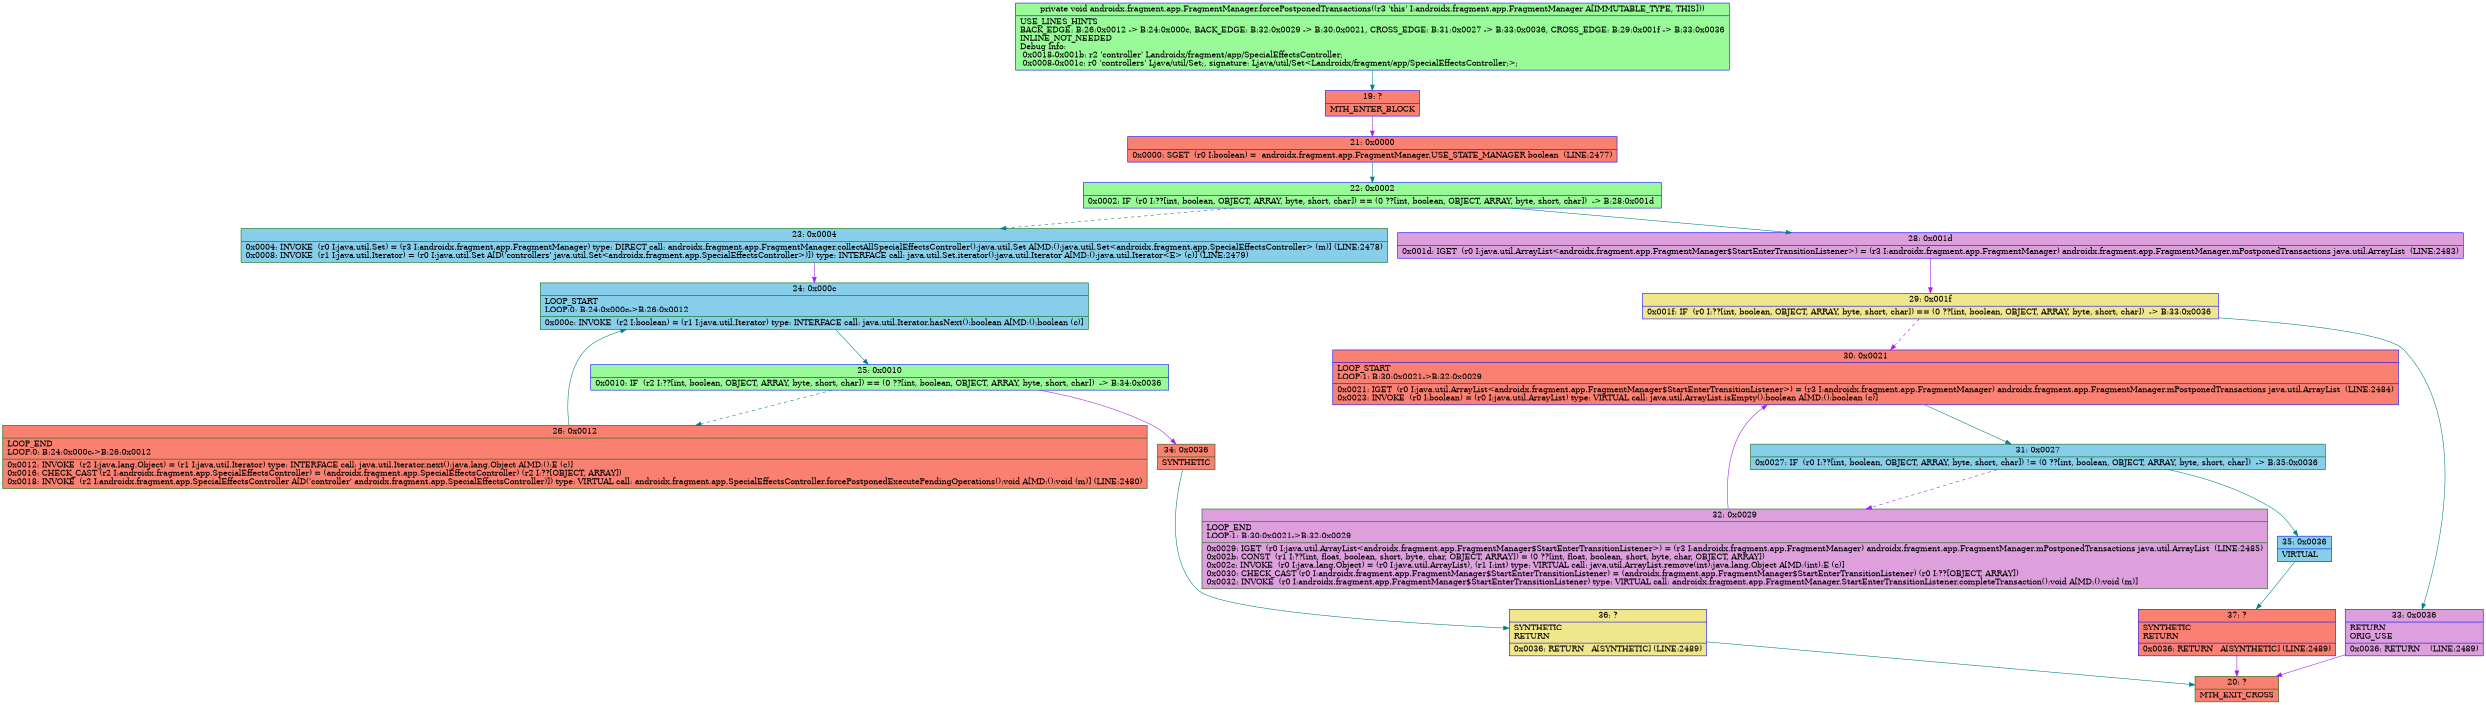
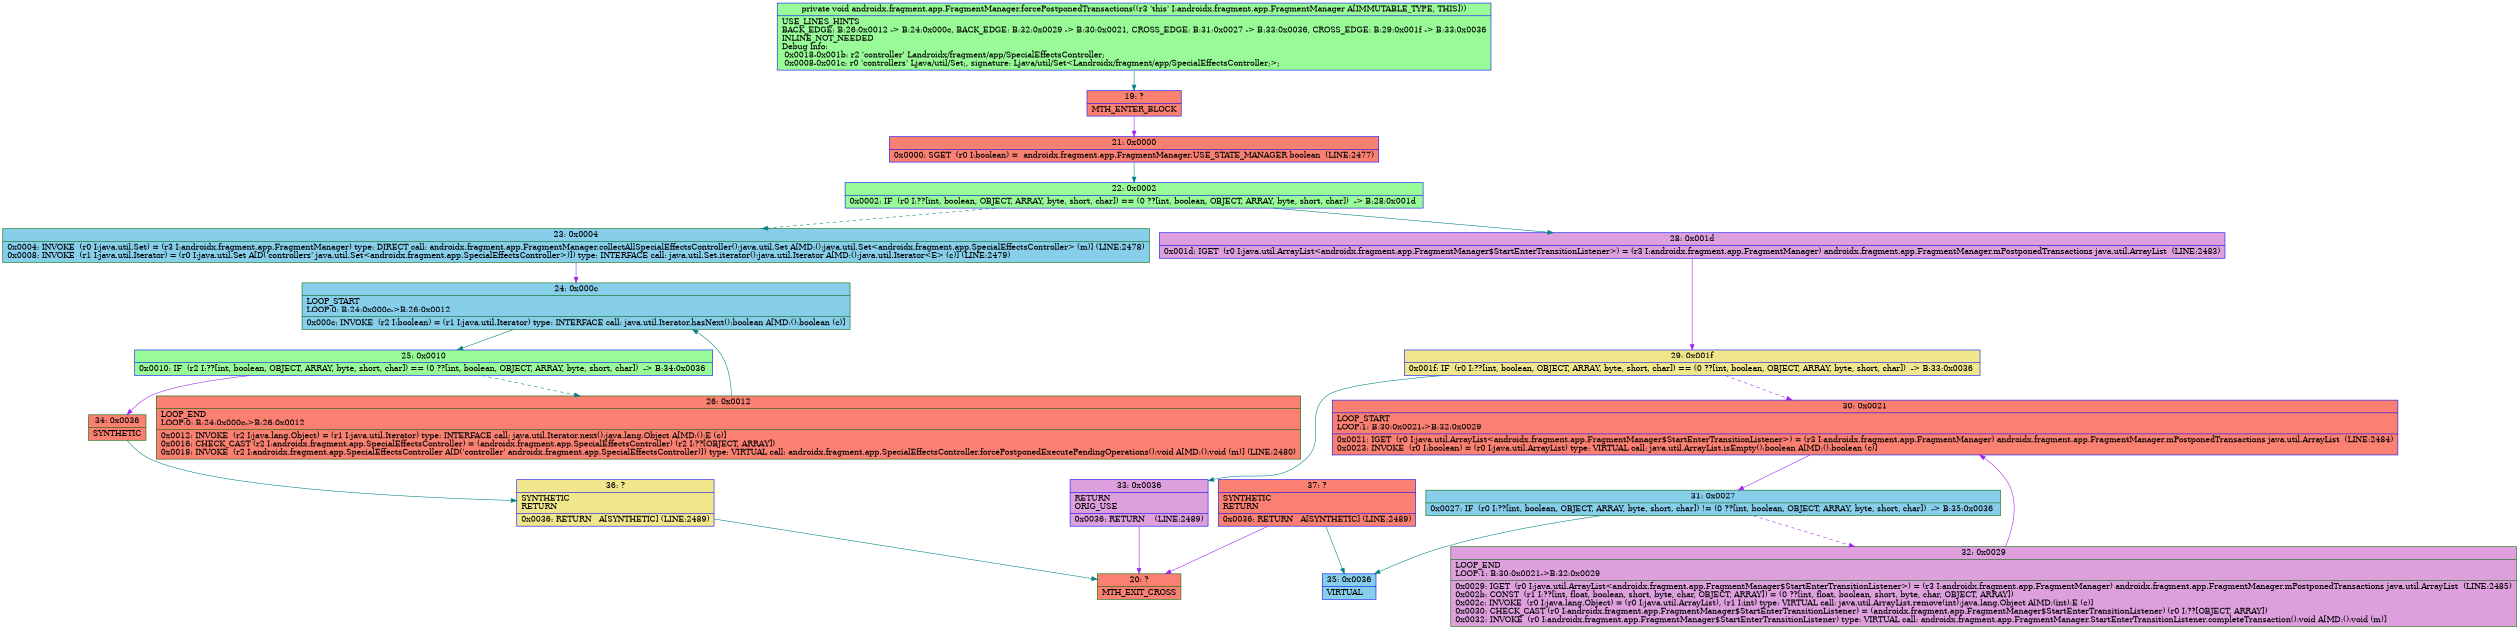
edge "30: 0x0021" -> "31: 0x0027": color teal -> purple
edge "35: 0x0036" -> "37: ?": reversed
